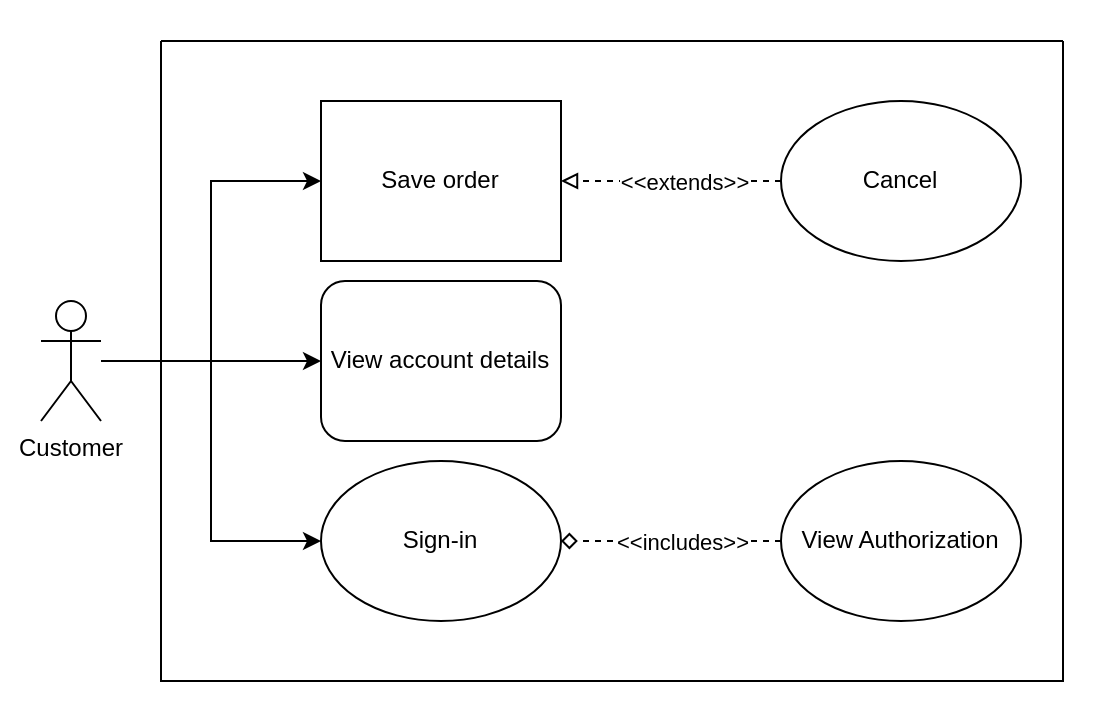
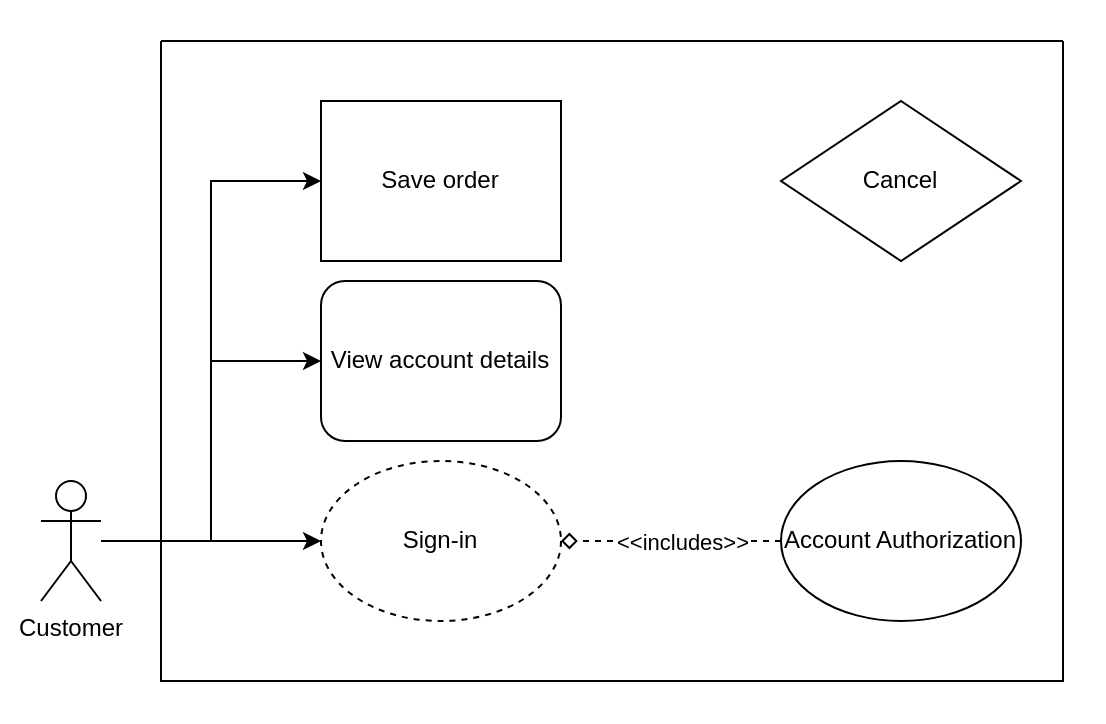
edge "Cancel" -> "Save order": removed, label "<<extends>>"
node "Cancel": shape ellipse -> diamond
node "Customer": moved (71, 361) -> (71, 541)
node "Sign-in": style solid -> dashed
node "View Authorization": label "View Authorization" -> "Account Authorization"
